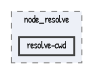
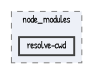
cluster "node_resolve": label "node_resolve" -> "node_modules"
